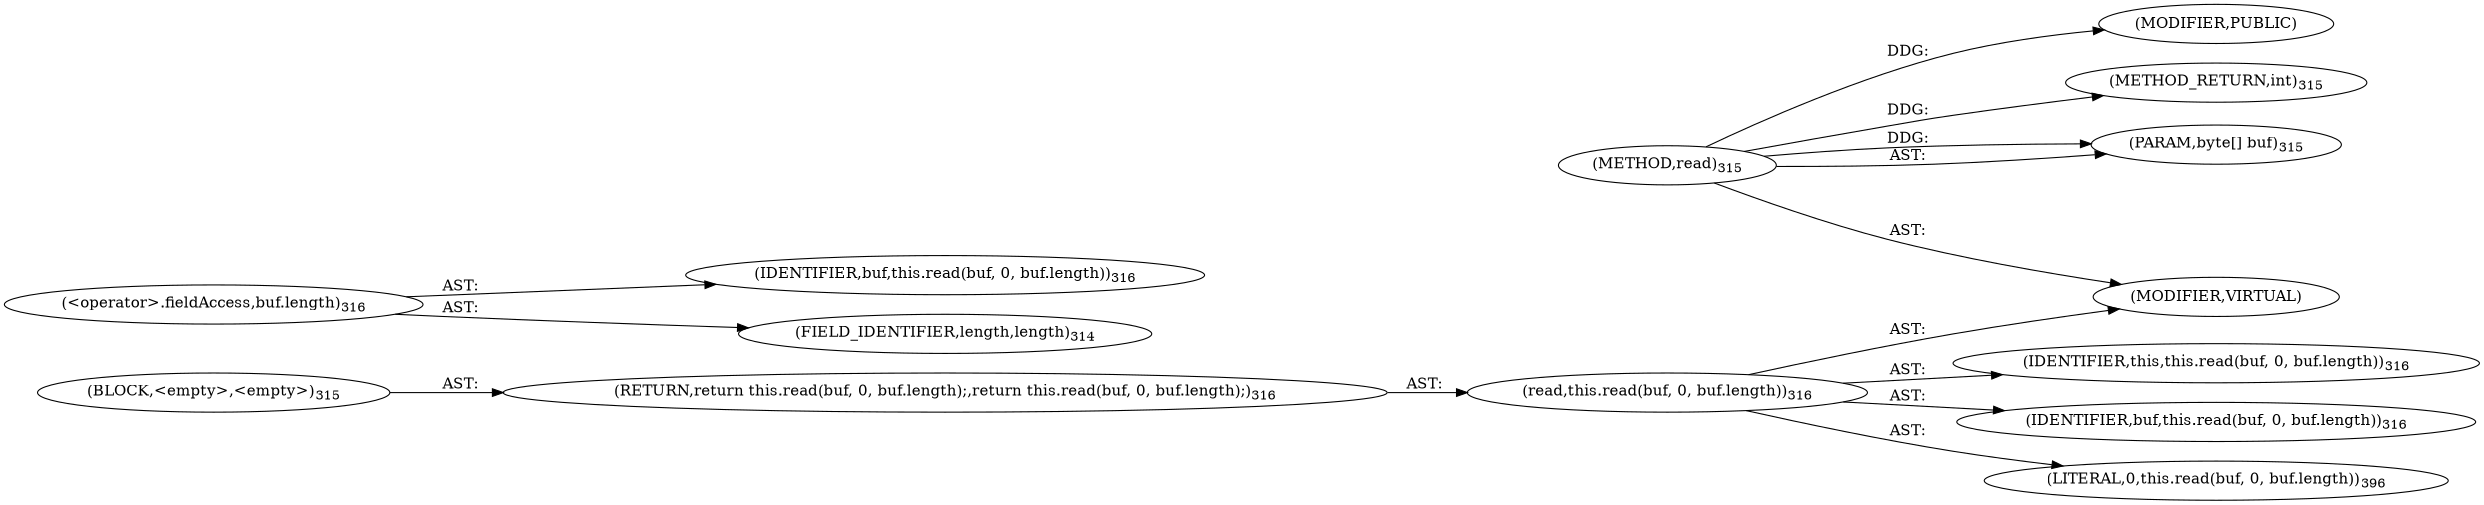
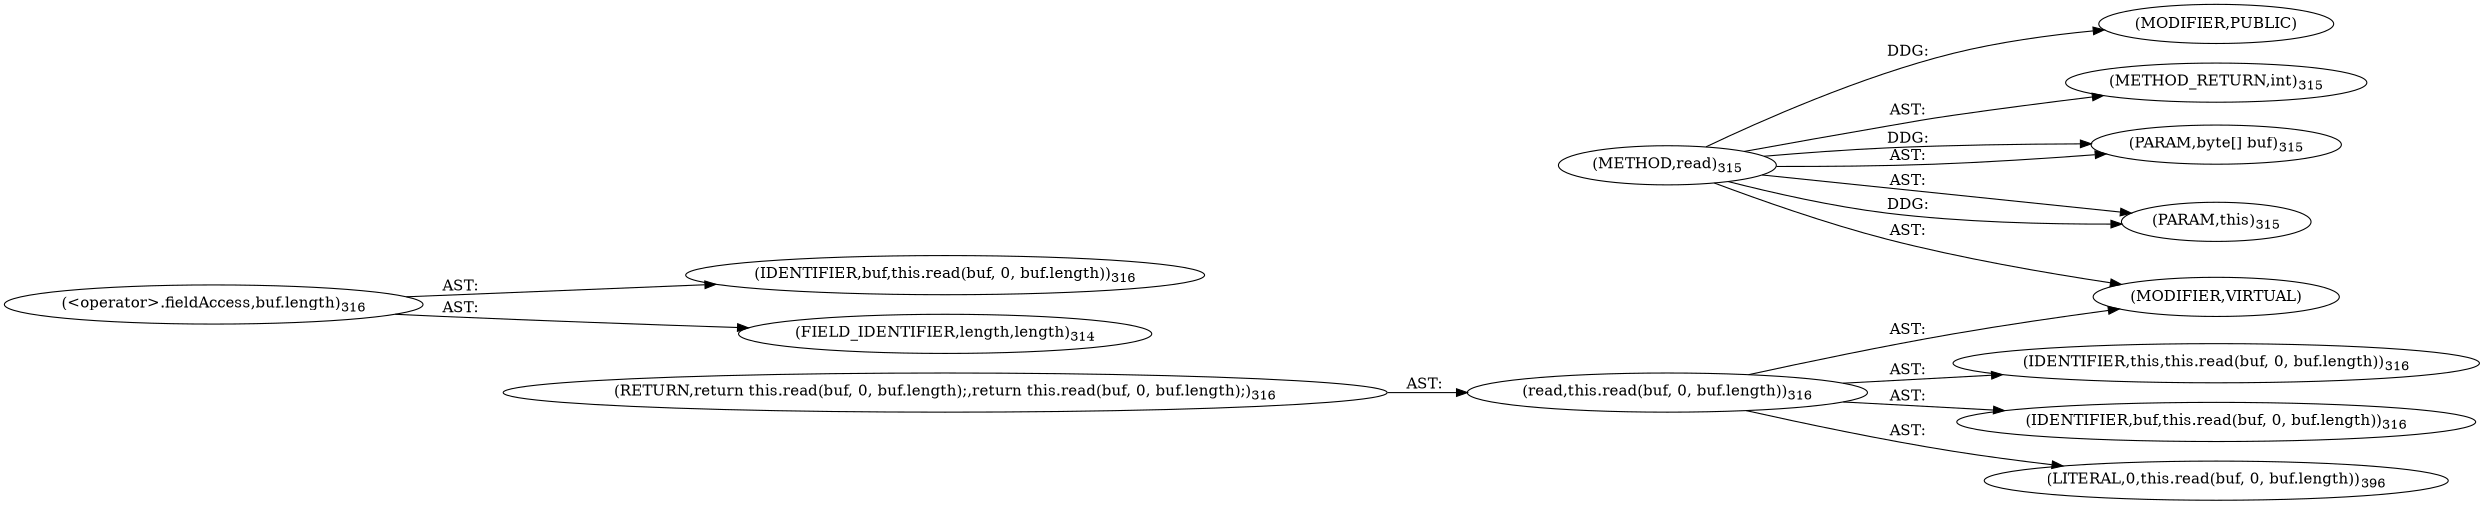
edge "(METHOD,read)" -> "(METHOD_RETURN,int)": label "DDG: " -> "AST: "
node "(PARAM,this)": added
node "(BLOCK,<empty>,<empty>)": removed
